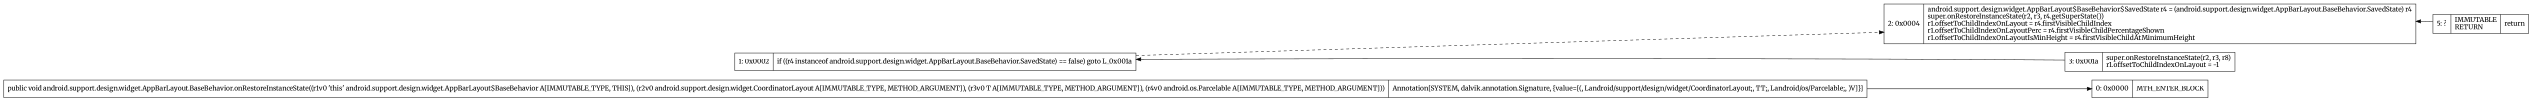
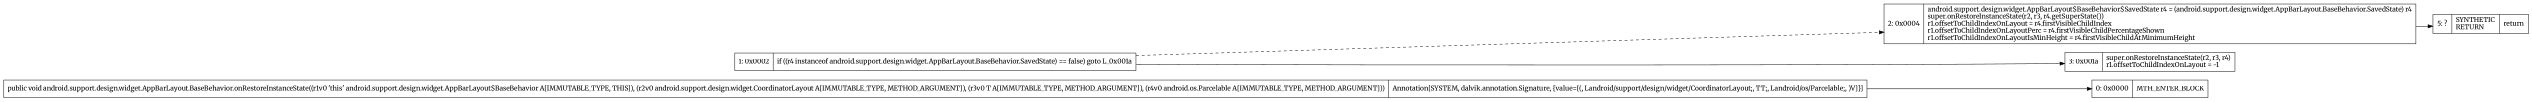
node "5: ?": text "IMMUTABLE" -> "SYNTHETIC"
edge "5: ?" -> "2: 0x0004": reversed
node "3: 0x001a": text "super.onRestoreInstanceState(r2, r3, r8)" -> "super.onRestoreInstanceState(r2, r3, r4)"
edge "3: 0x001a" -> "1: 0x0002": reversed
